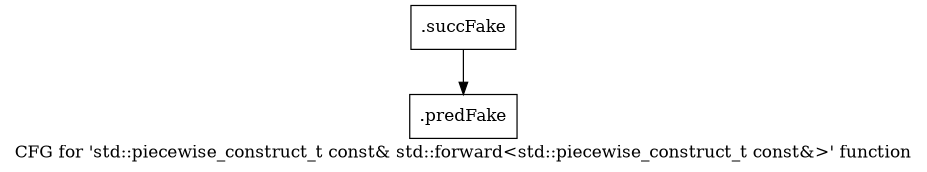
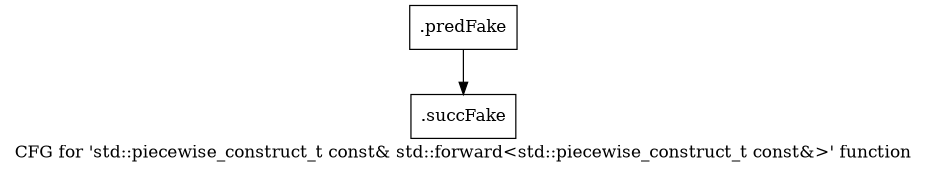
edge ".succFake" -> ".predFake": reversed
